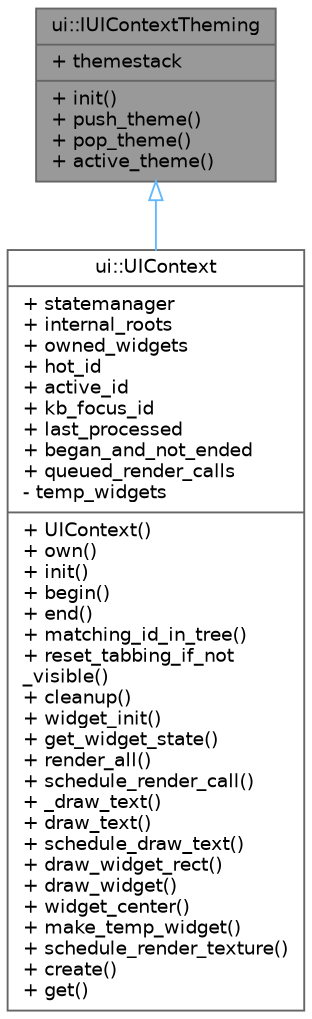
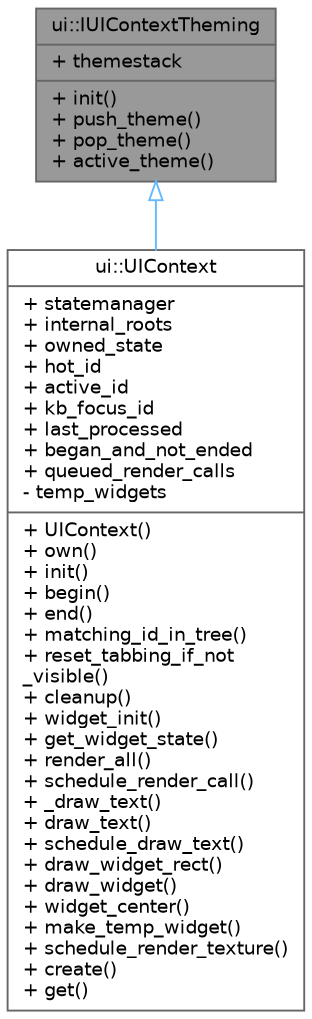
node "ui::UIContext": text "+ owned_widgets" -> "+ owned_state"
